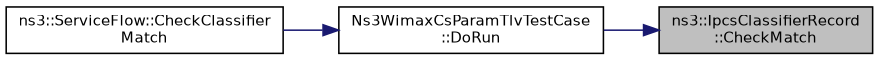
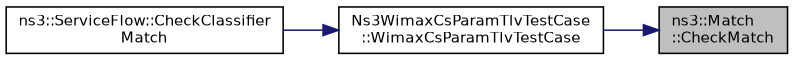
node "Ns3WimaxCsParamTlvTestCase ::DoRun": label "Ns3WimaxCsParamTlvTestCase ::DoRun" -> "Ns3WimaxCsParamTlvTestCase ::WimaxCsParamTlvTestCase"
node "ns3::IpcsClassifierRecord ::CheckMatch": label "ns3::IpcsClassifierRecord ::CheckMatch" -> "ns3::Match ::CheckMatch"
